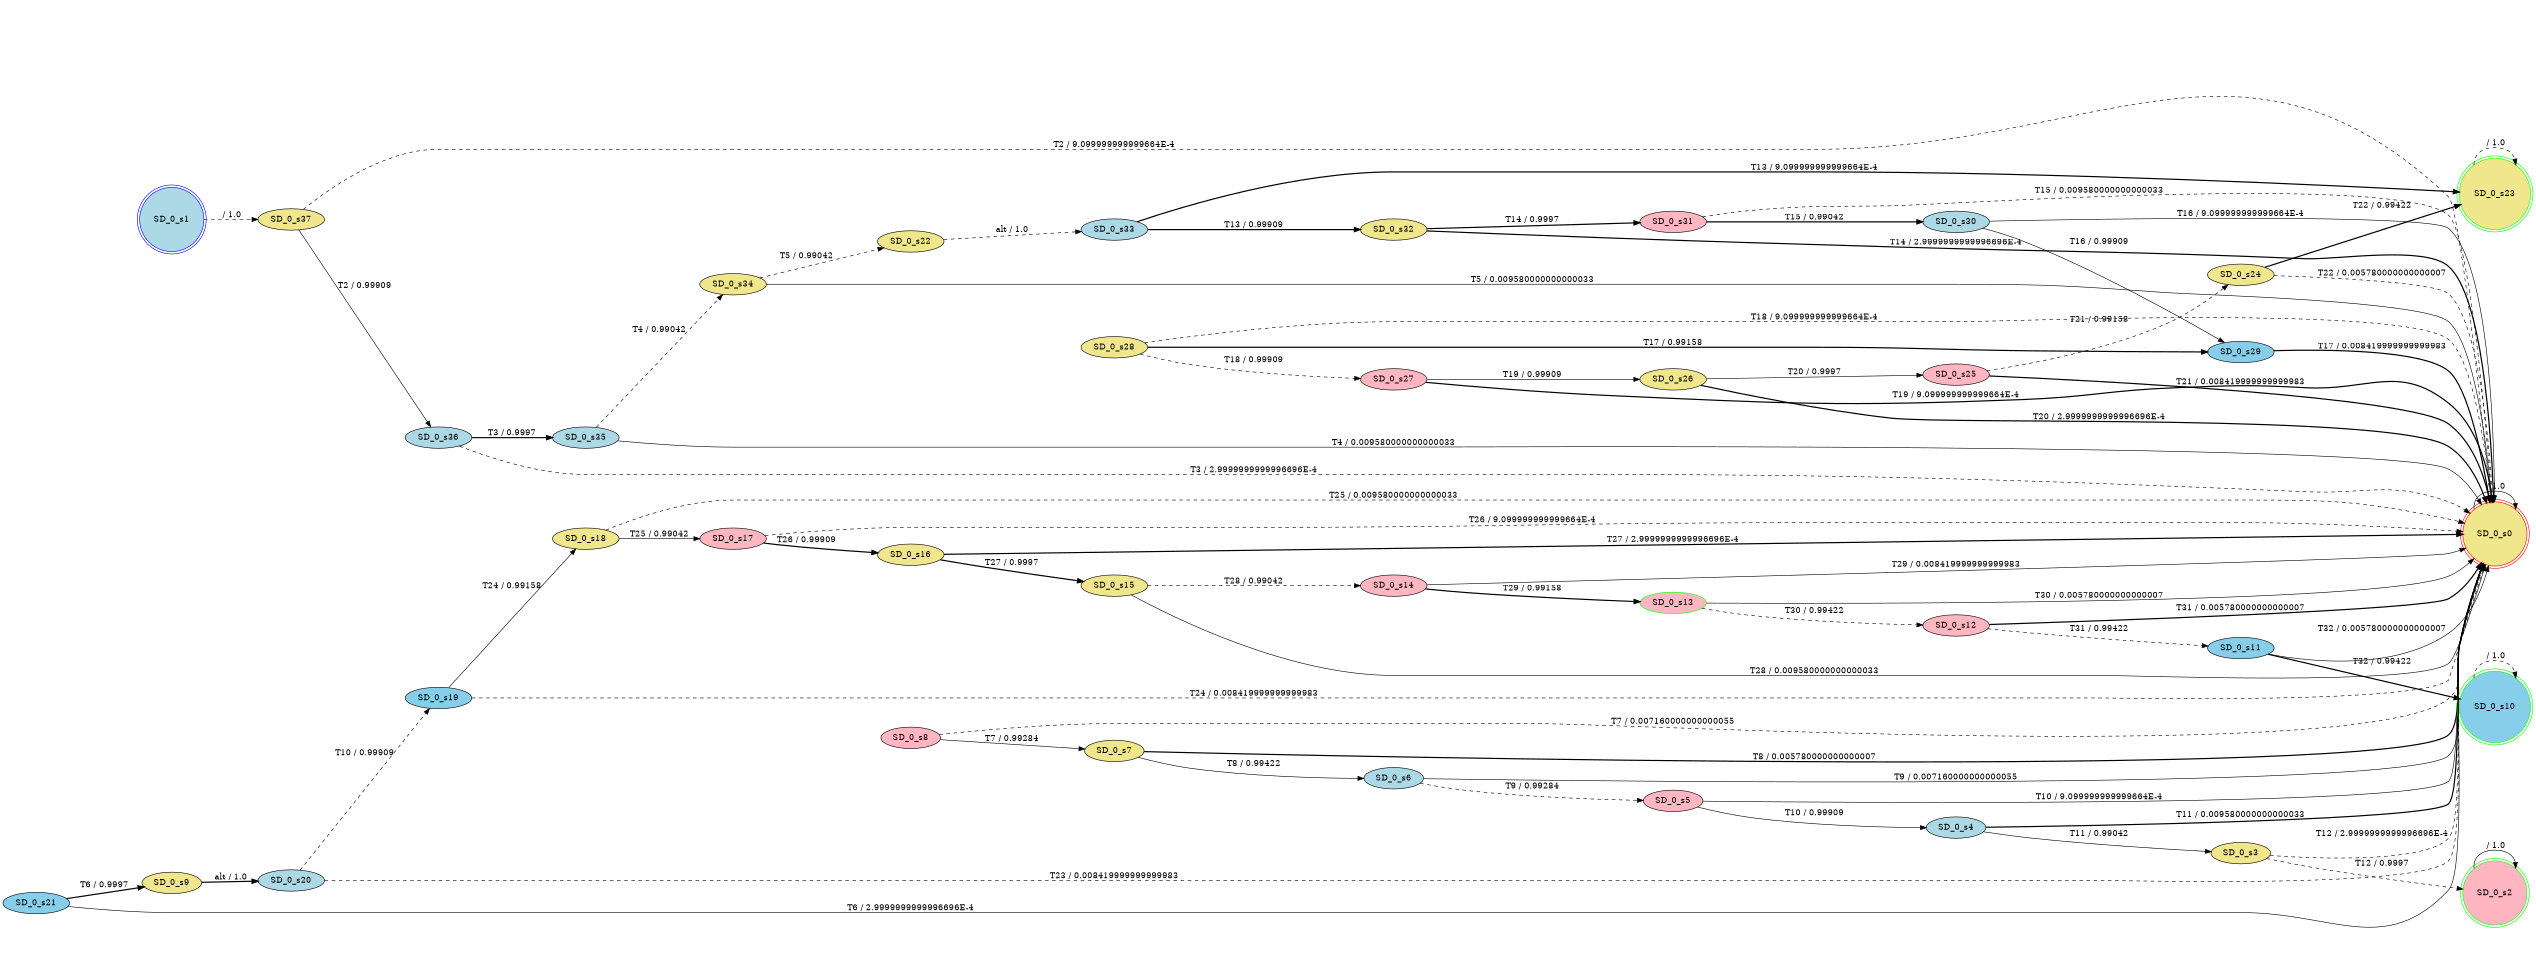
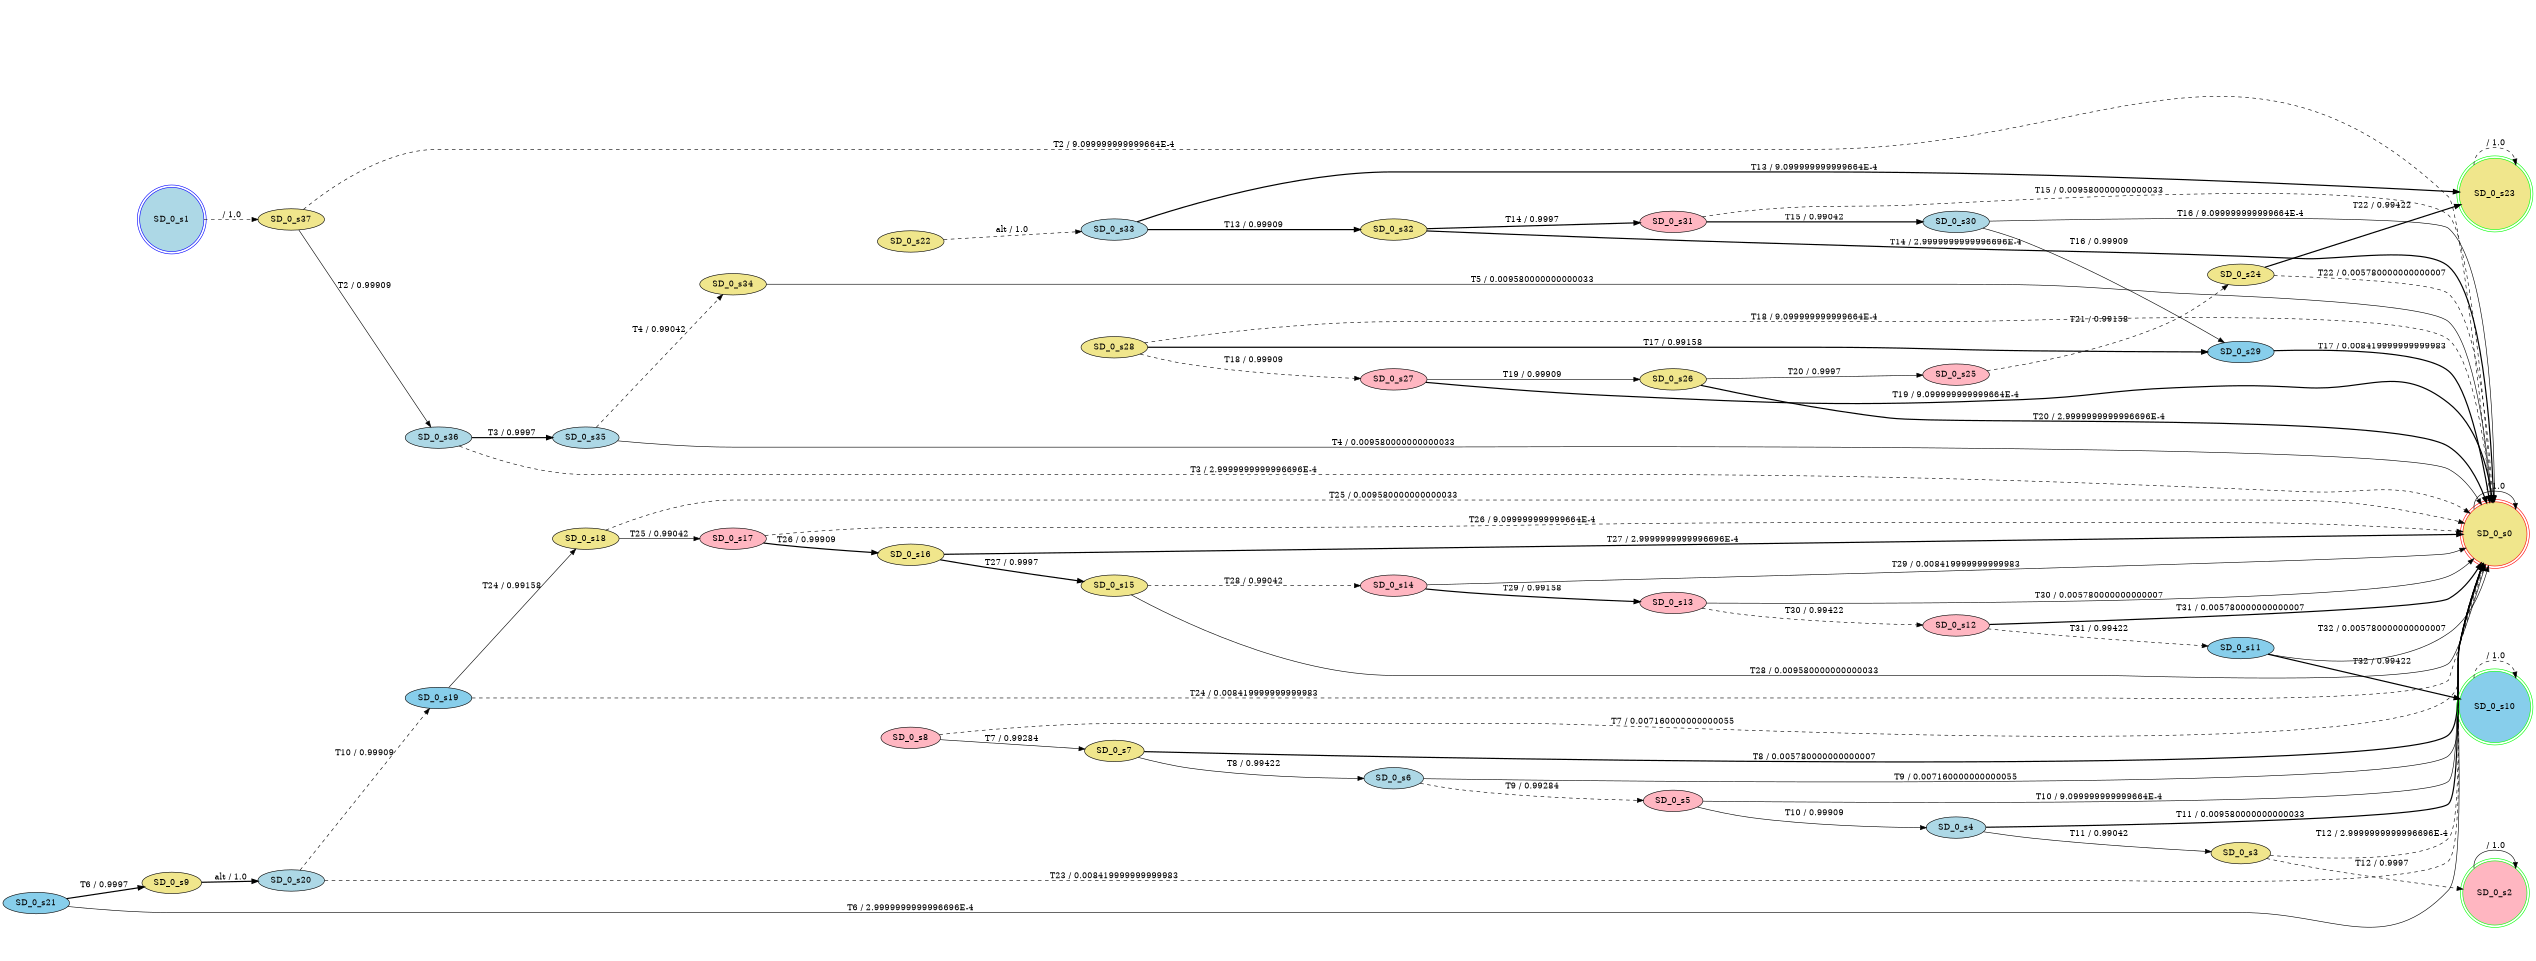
edge "SD_0_s34" -> "SD_0_s22": removed, label "T5 / 0.99042"
edge "SD_0_s25" -> "SD_0_s0": removed, label "T21 / 0.008419999999999983"
node "SD_0_s13": color green -> black
